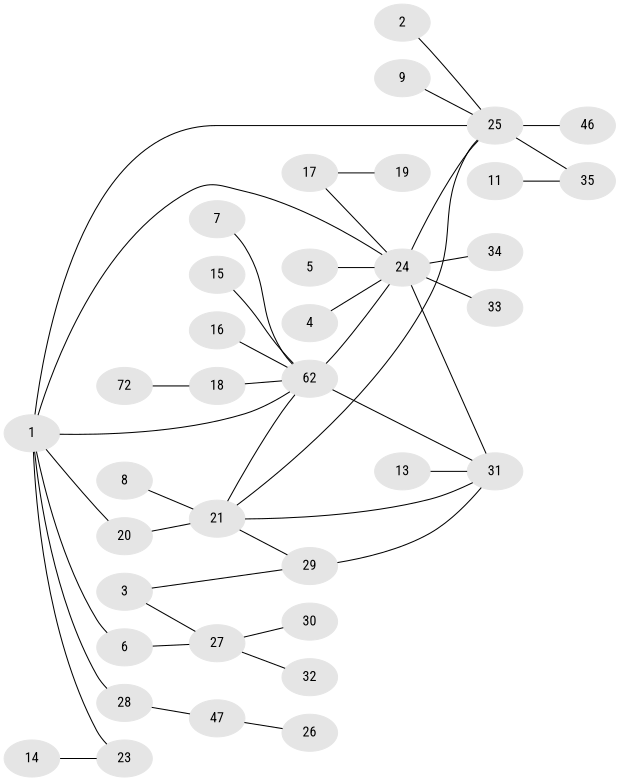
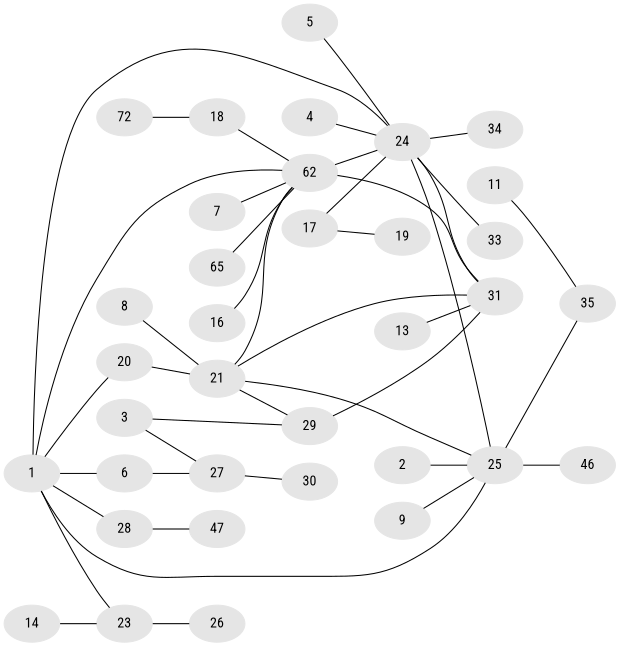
node "15": label "15" -> "65"
node "32": removed
edge "47" -- "26": now "23" -- "26"
